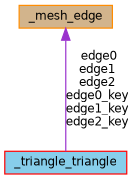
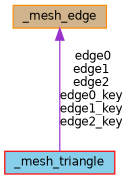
node "_triangle_triangle": label "_triangle_triangle" -> "_mesh_triangle"
